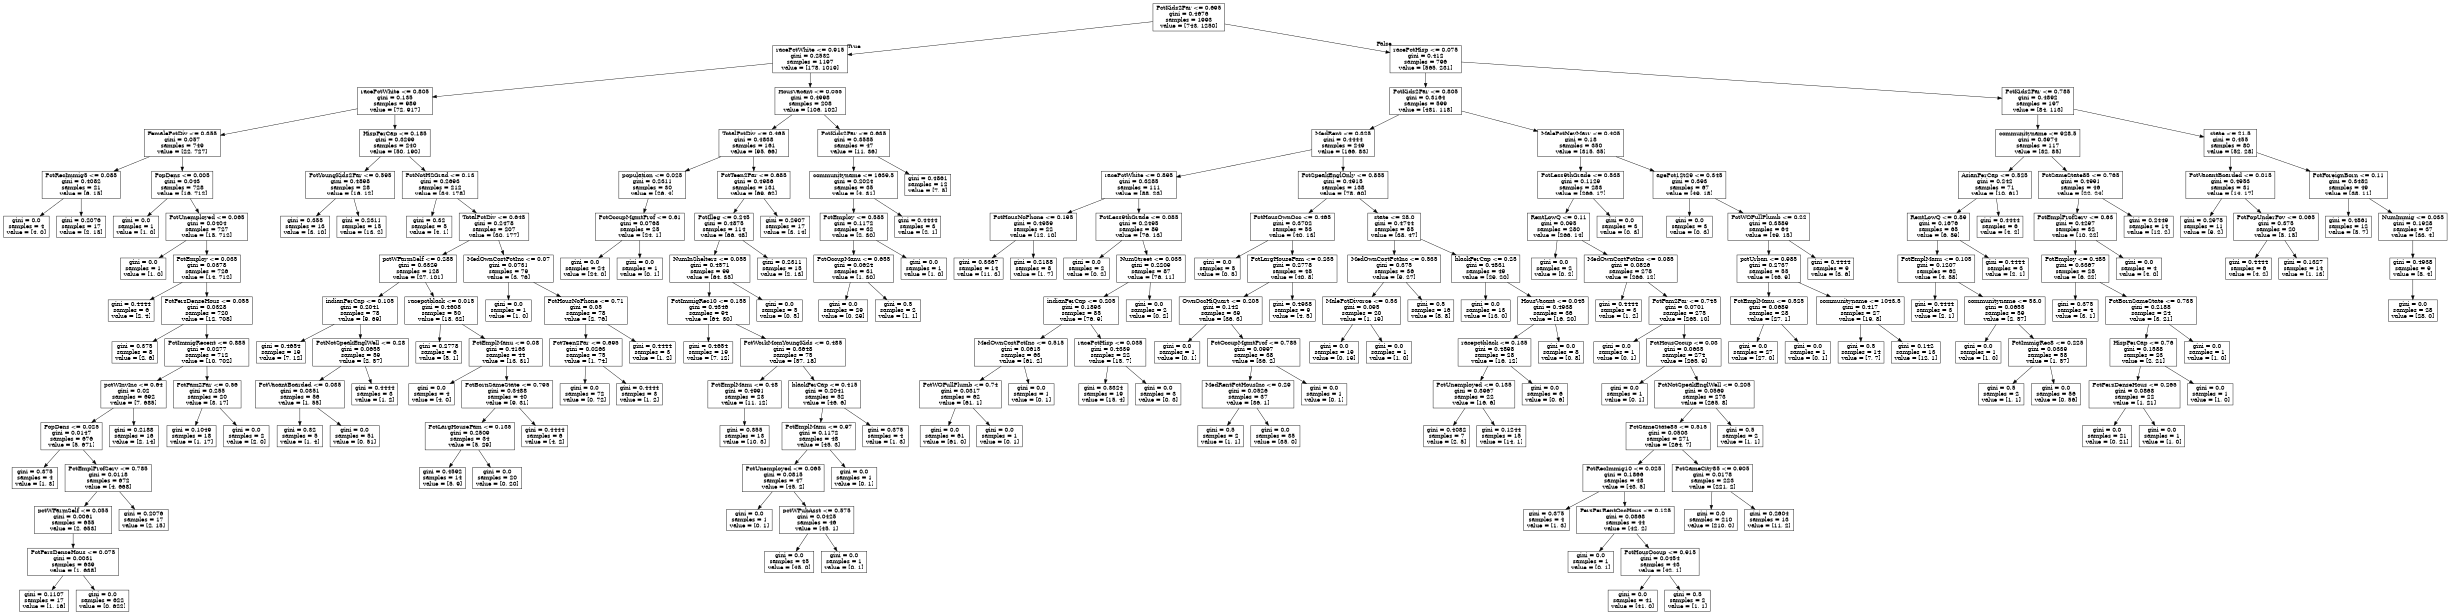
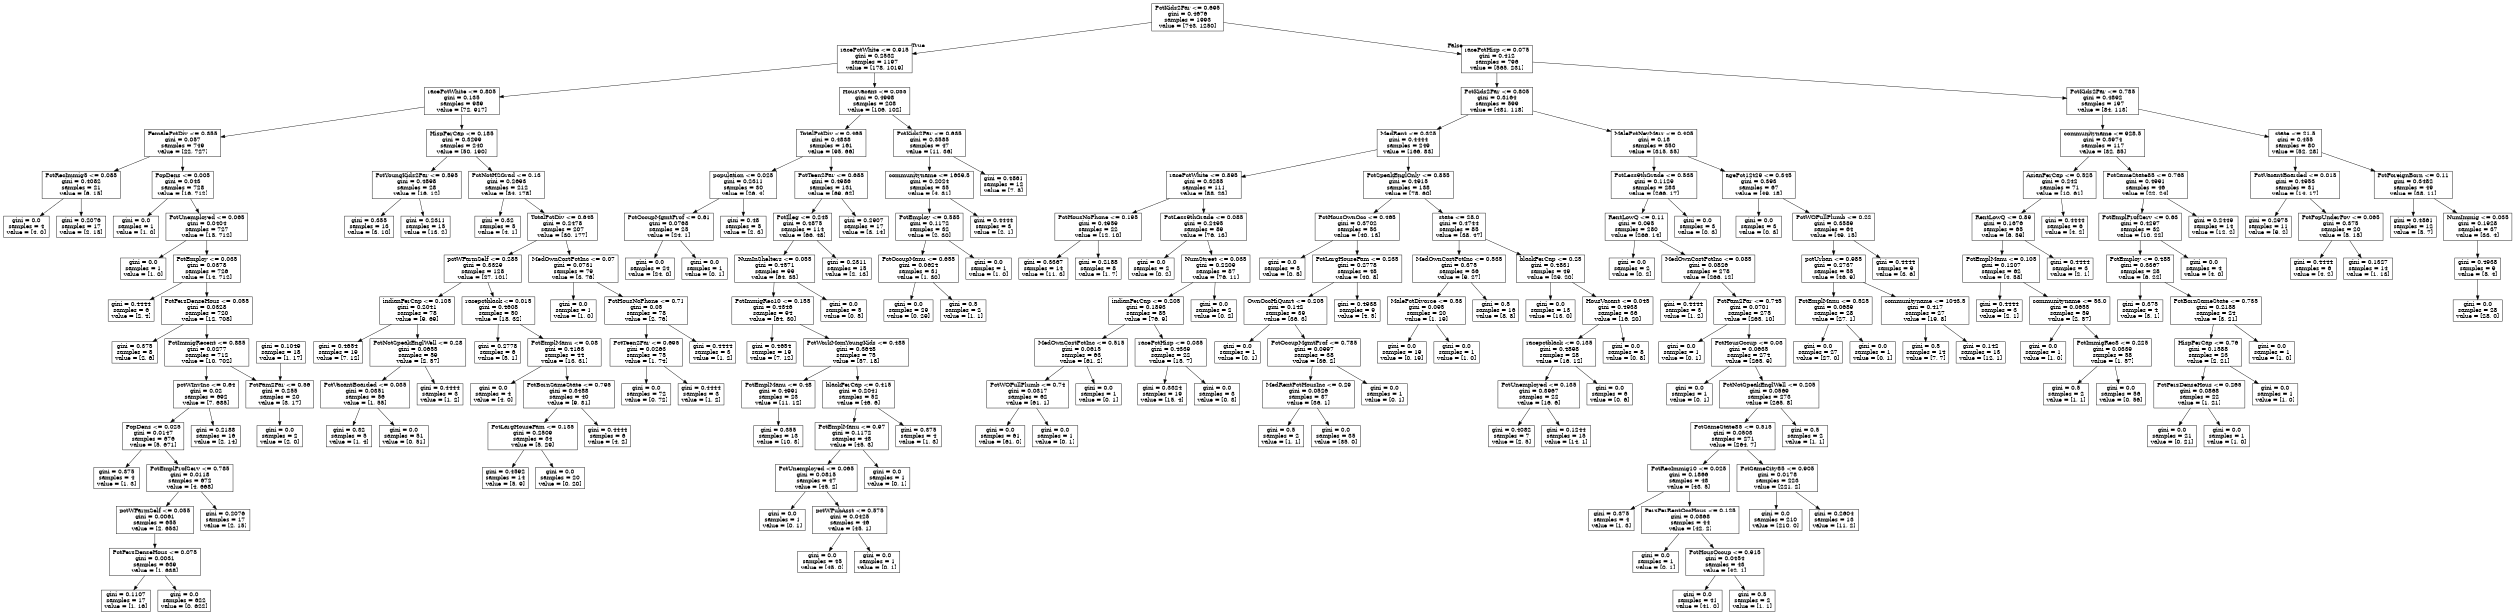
node "gini = 0.48 samples = 5 value = [2, 3]": added
edge "PctFam2Par <= 0.56 gini = 0.255 samples = 20 value = [3, 17]" -> "gini = 0.1049 samples = 18 value = [1, 17]": reversed
